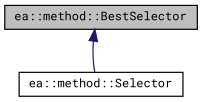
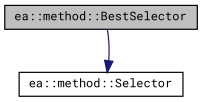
edge "ea::method::Selector" -> "ea::method::BestSelector": reversed
